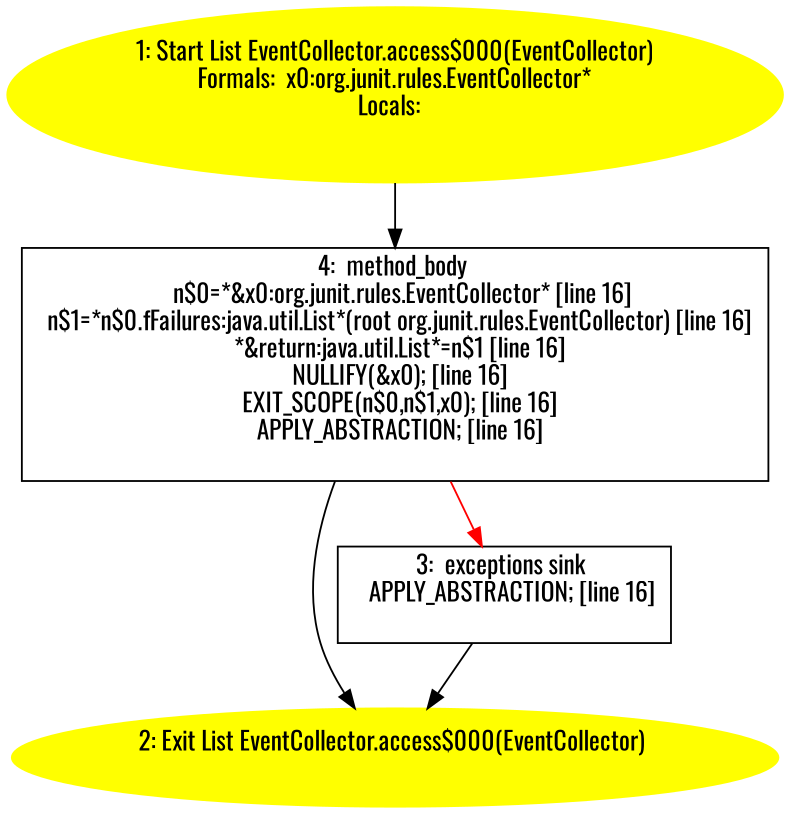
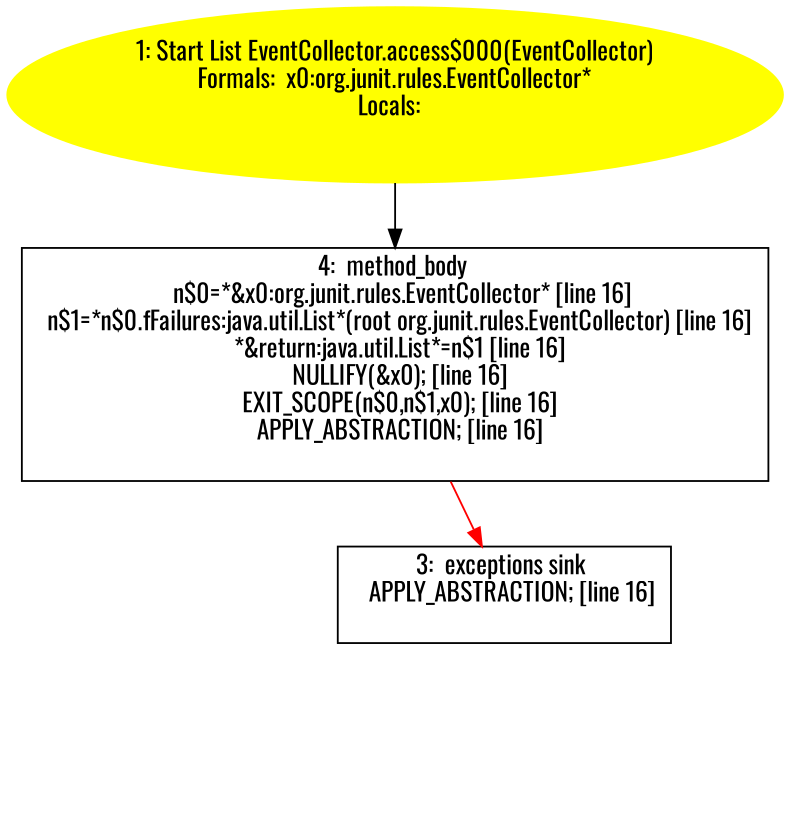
node "2: Exit List EventCollector.access$000(EventCollector)": removed
